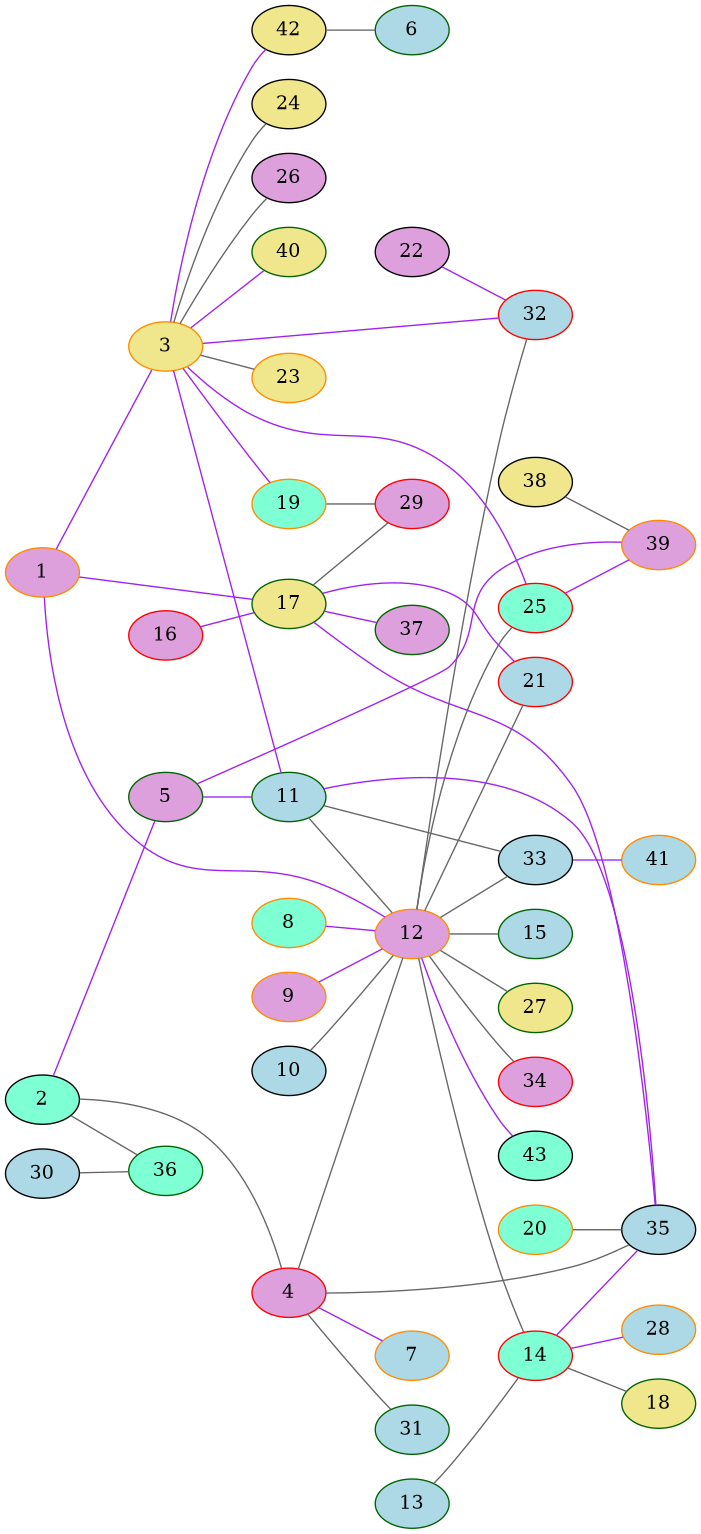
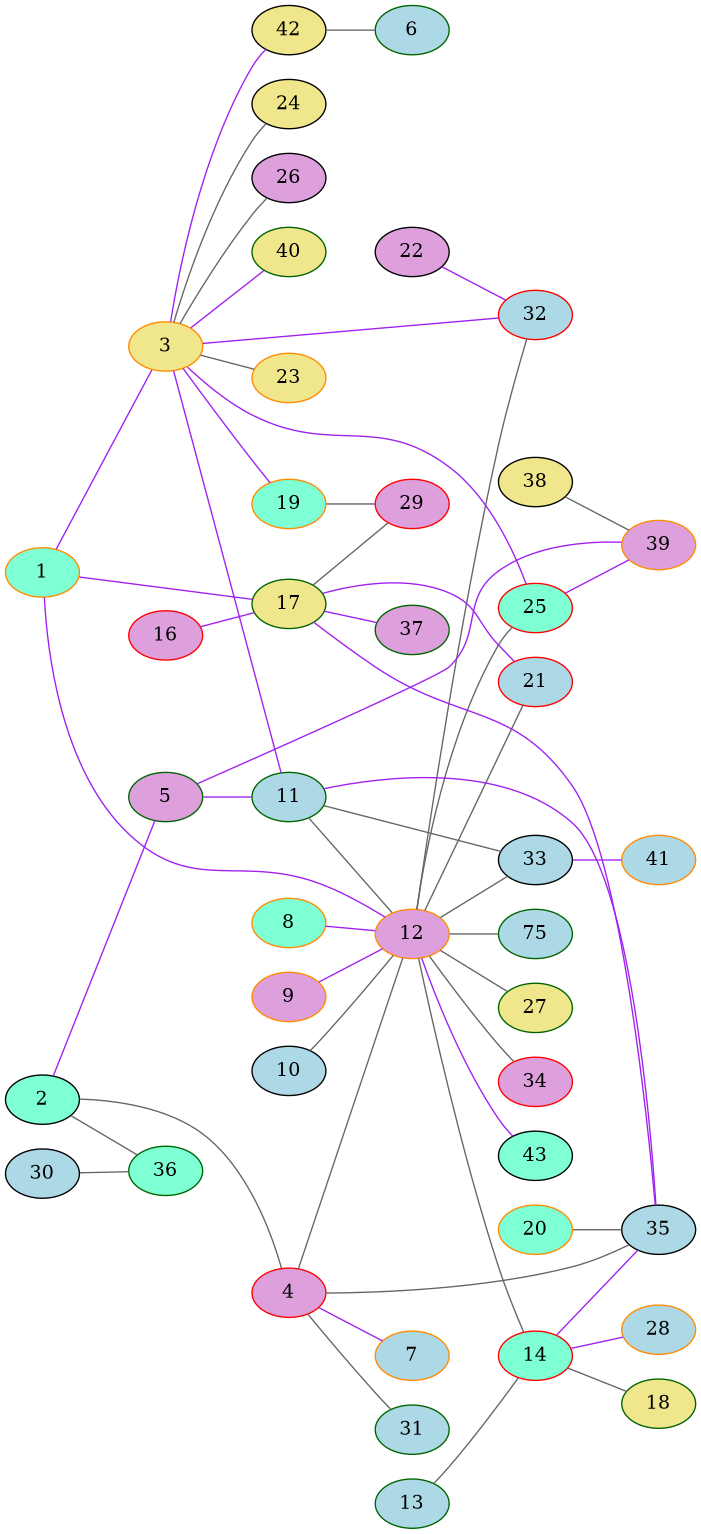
node "1": fillcolor plum -> aquamarine
node "15": label "15" -> "75"
